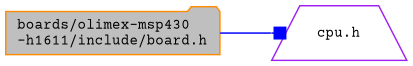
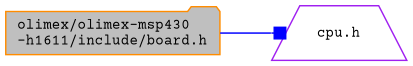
node "boards/olimex-msp430 -h1611/include/board.h": label "boards/olimex-msp430 -h1611/include/board.h" -> "olimex/olimex-msp430 -h1611/include/board.h"
